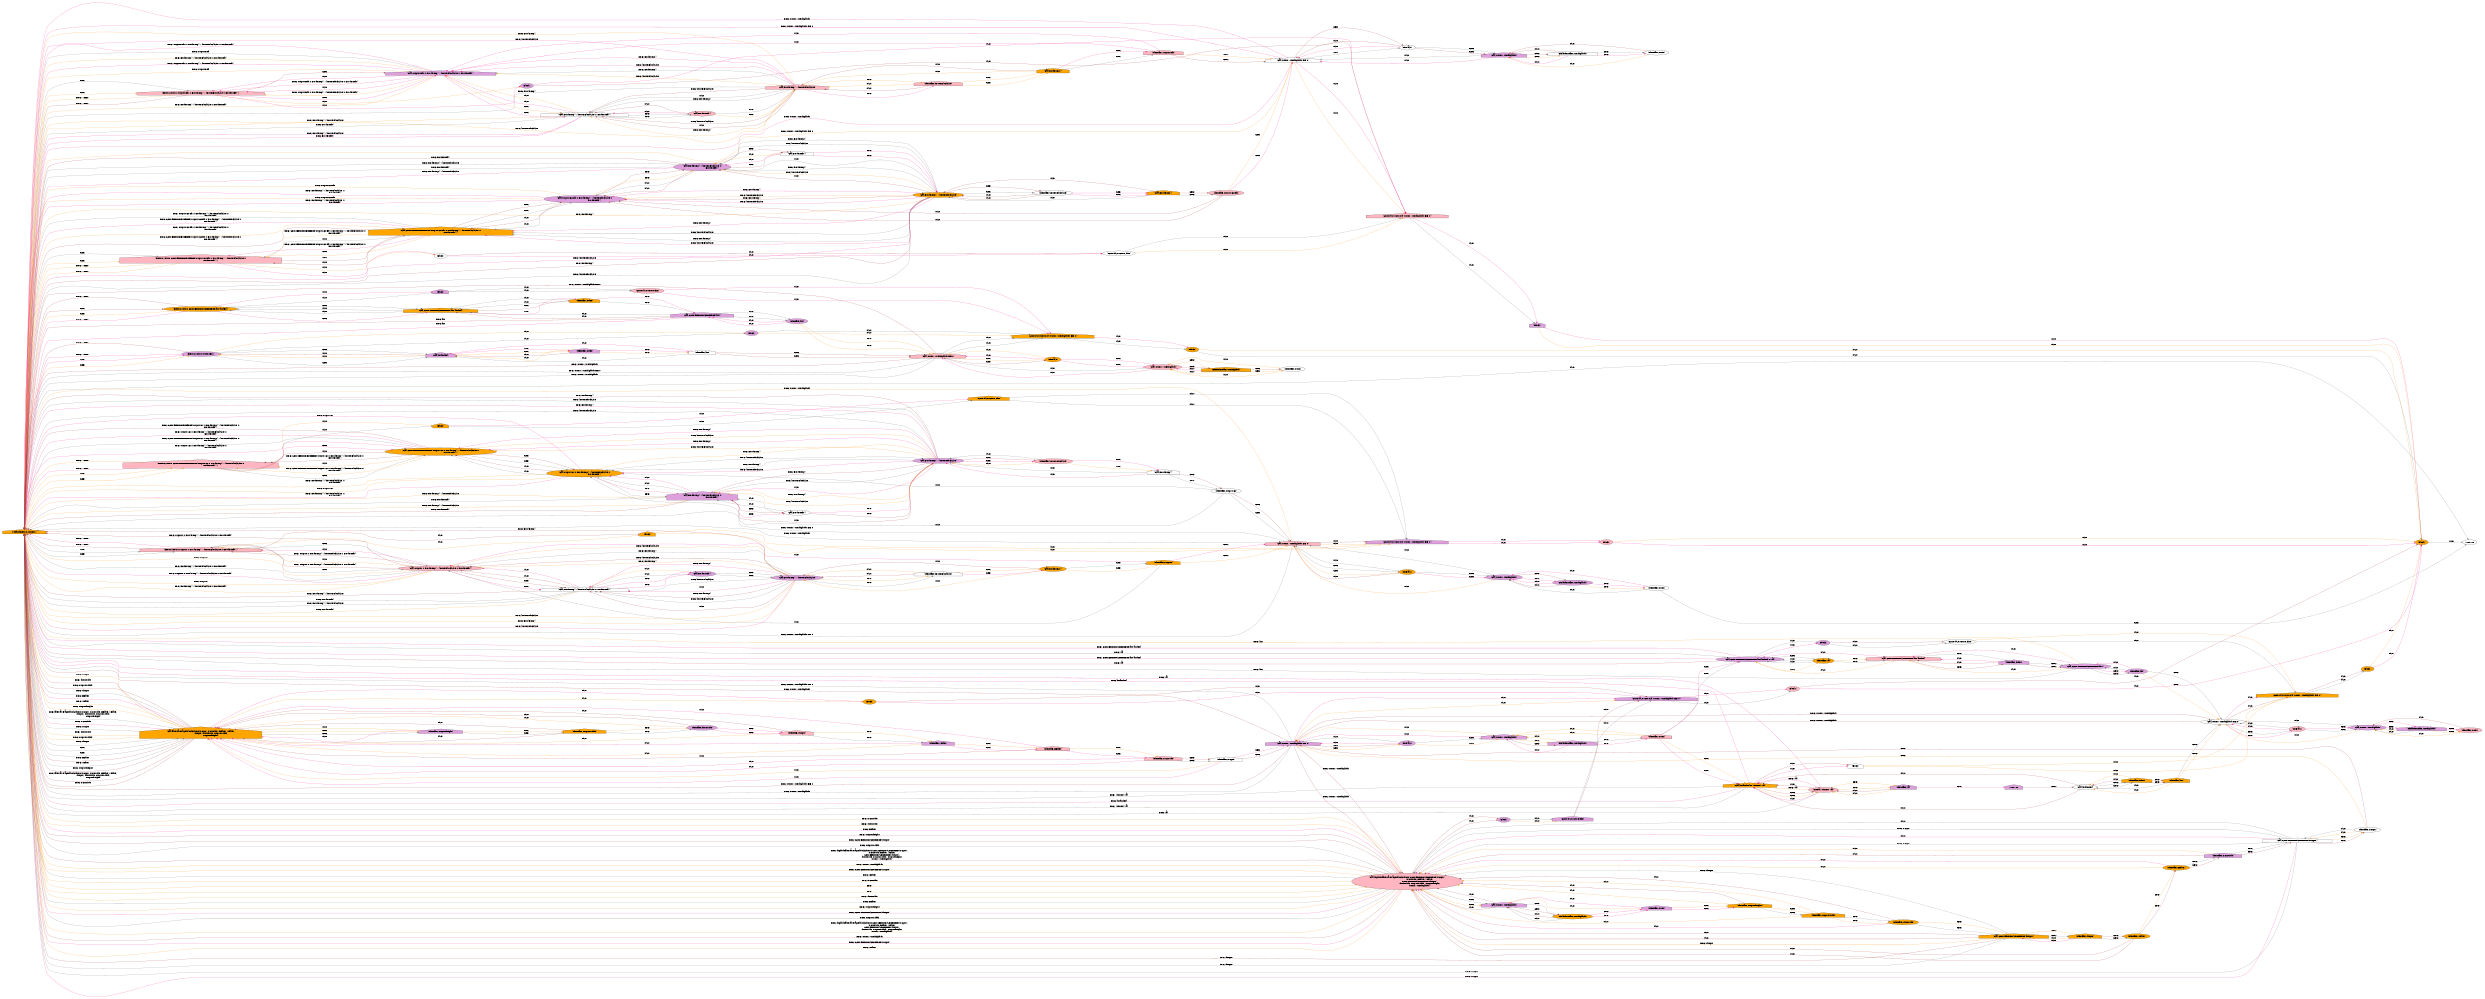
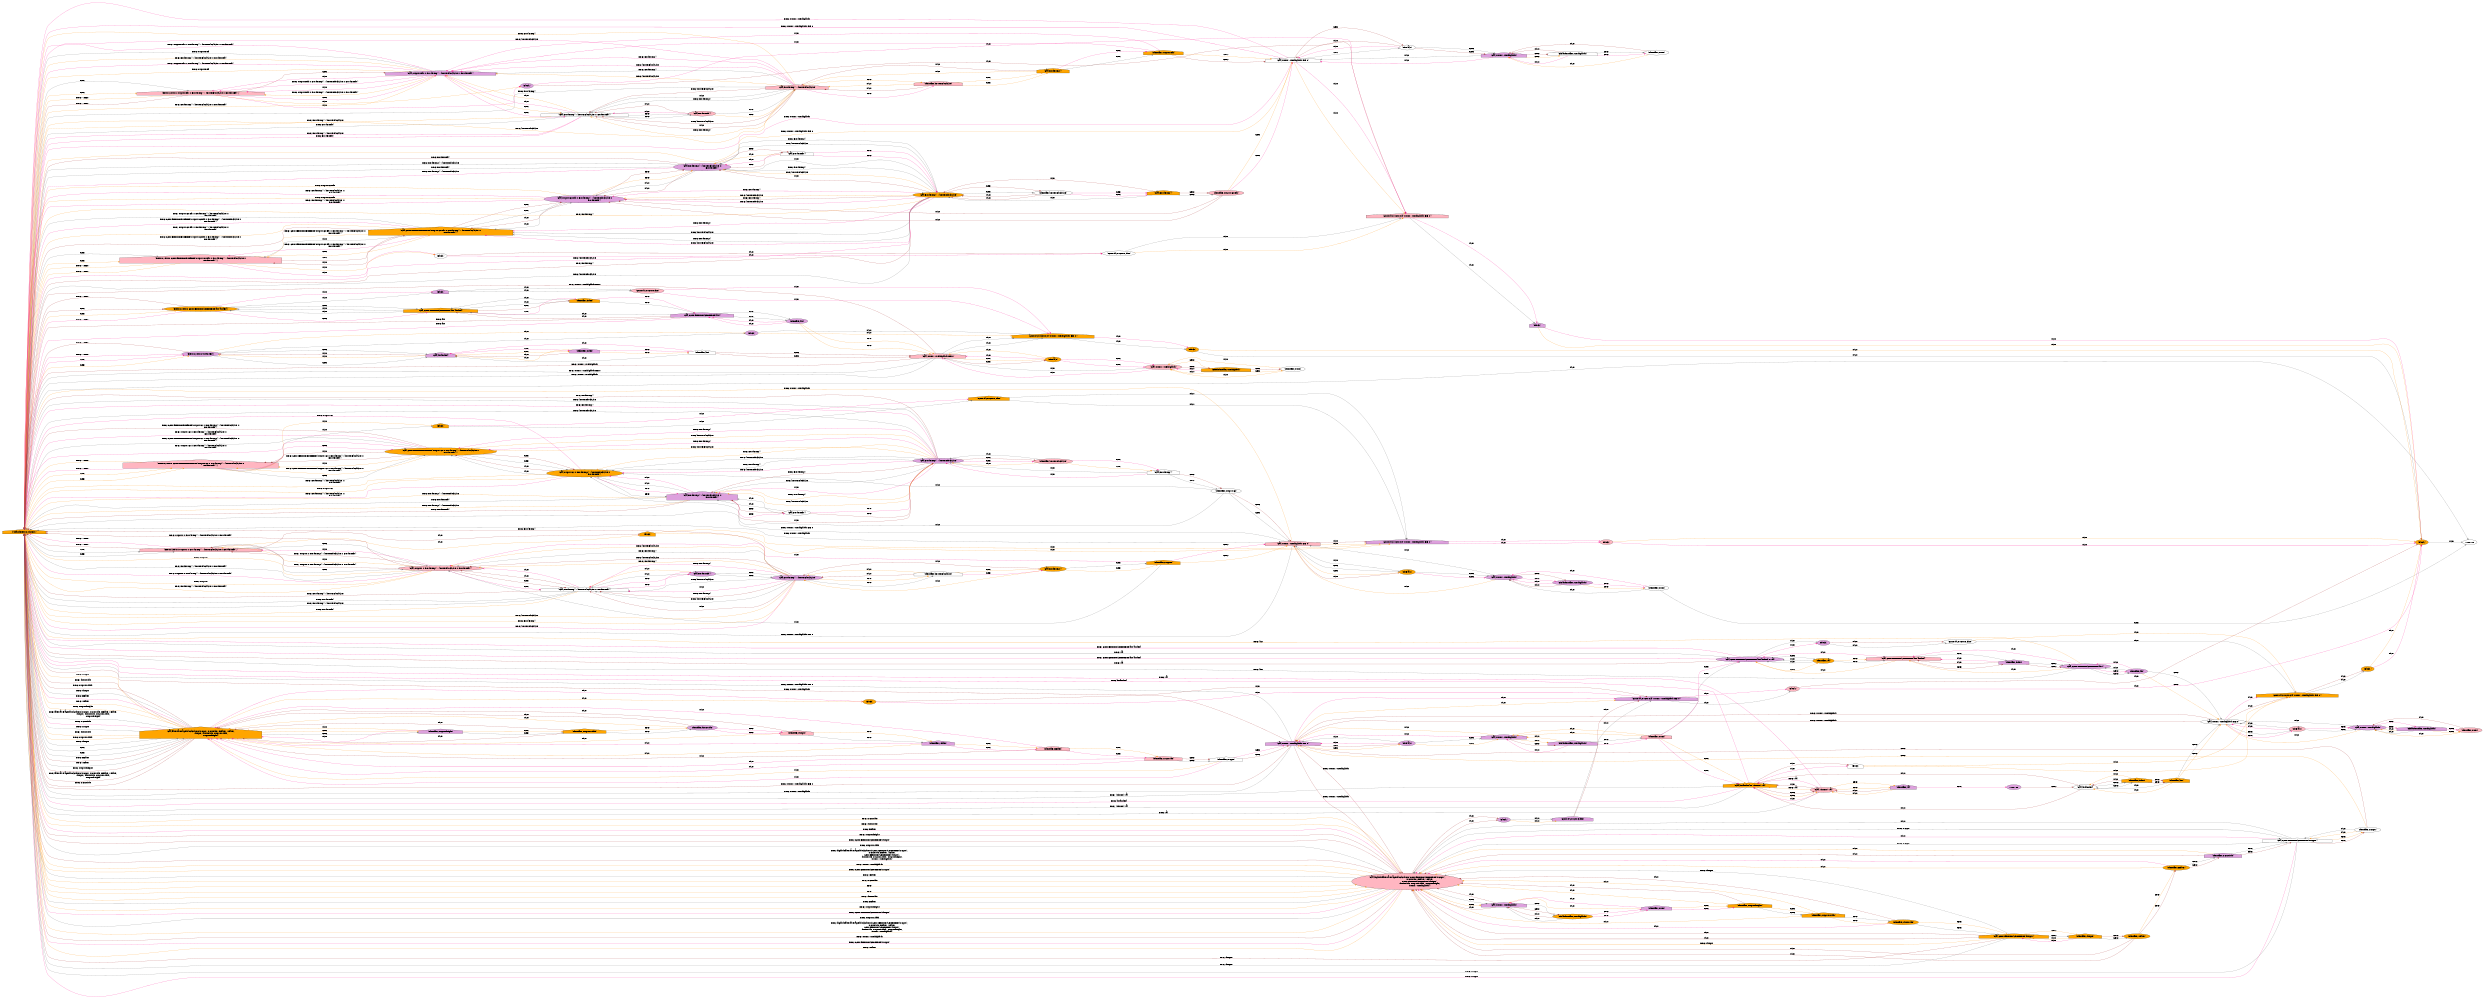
node "(Identifier,output_ref_)": fillcolor lightpink -> orange
node "1000188": shape house -> ellipse
node "(Literal,(uint8_t) val)": label "(Literal,(uint8_t) val)" -> "(Call,(uint8_t) val)"
